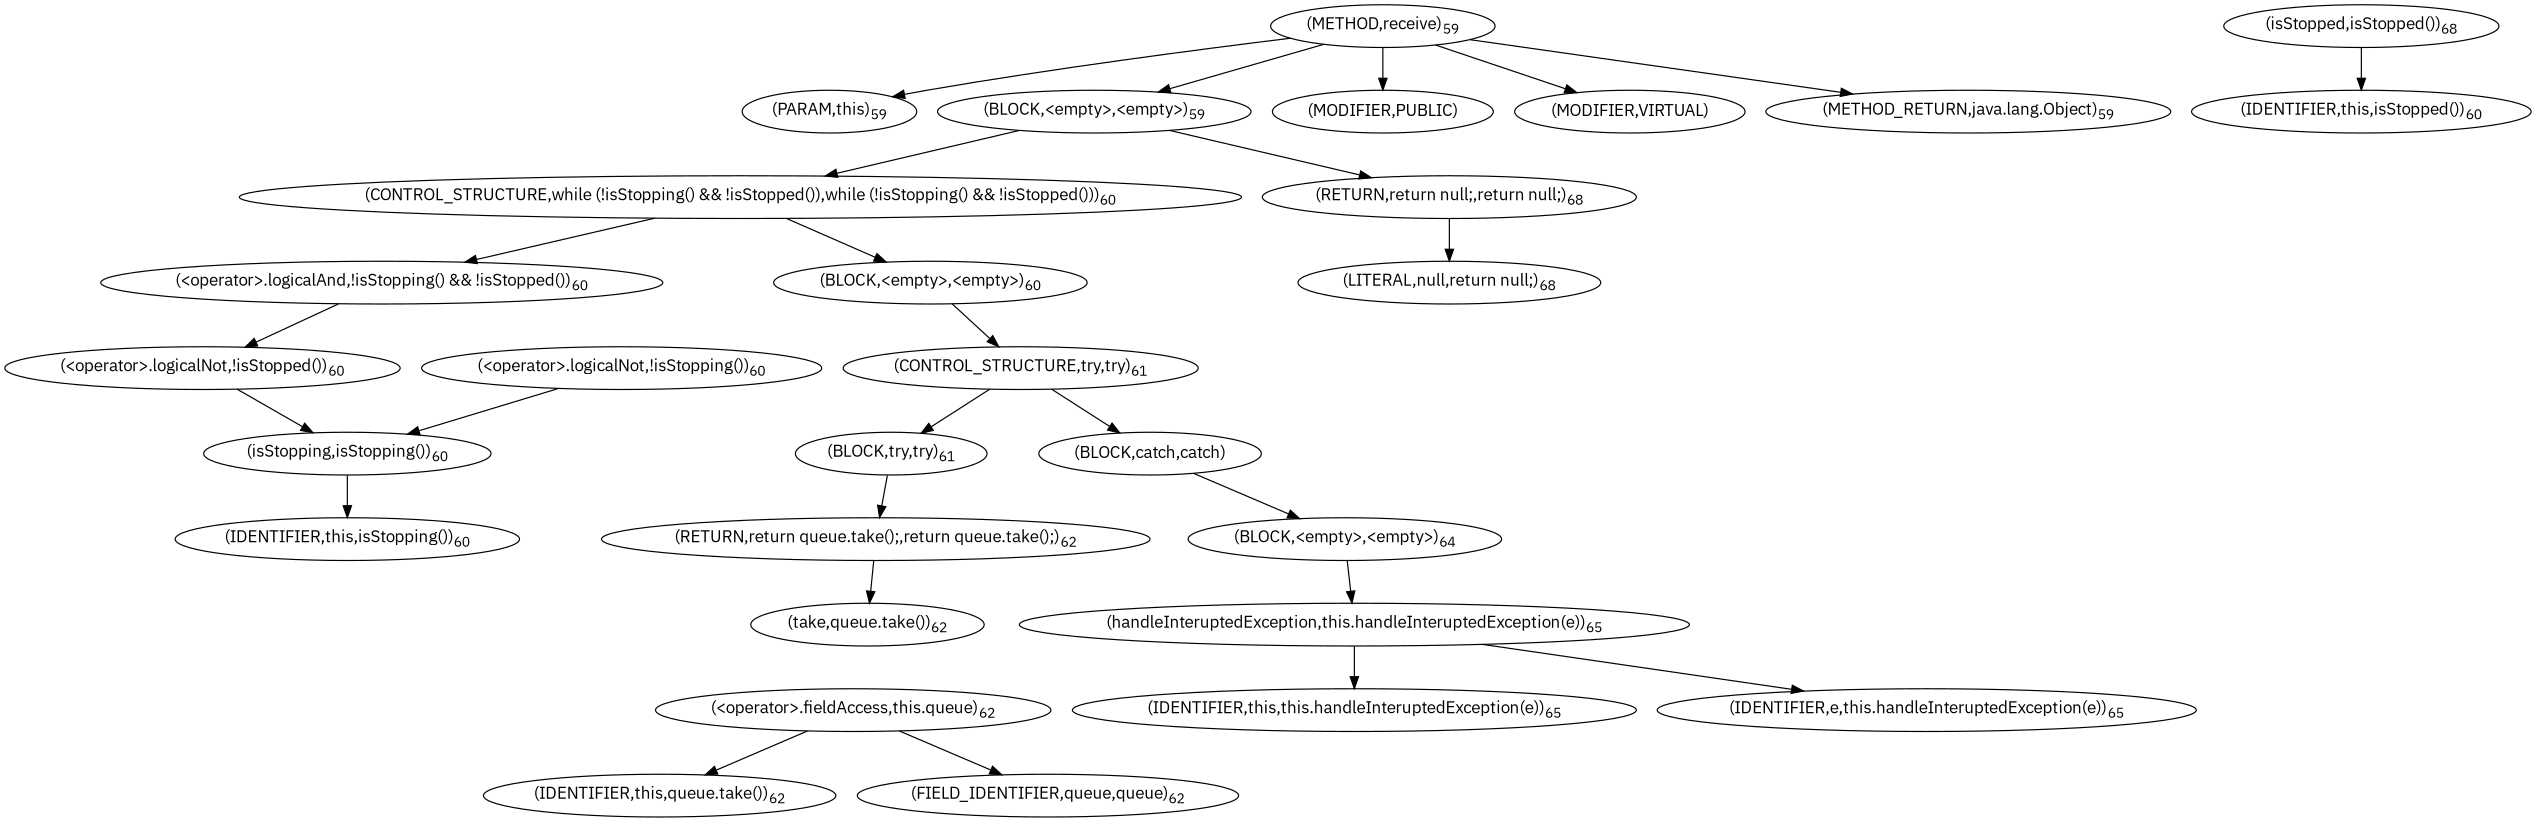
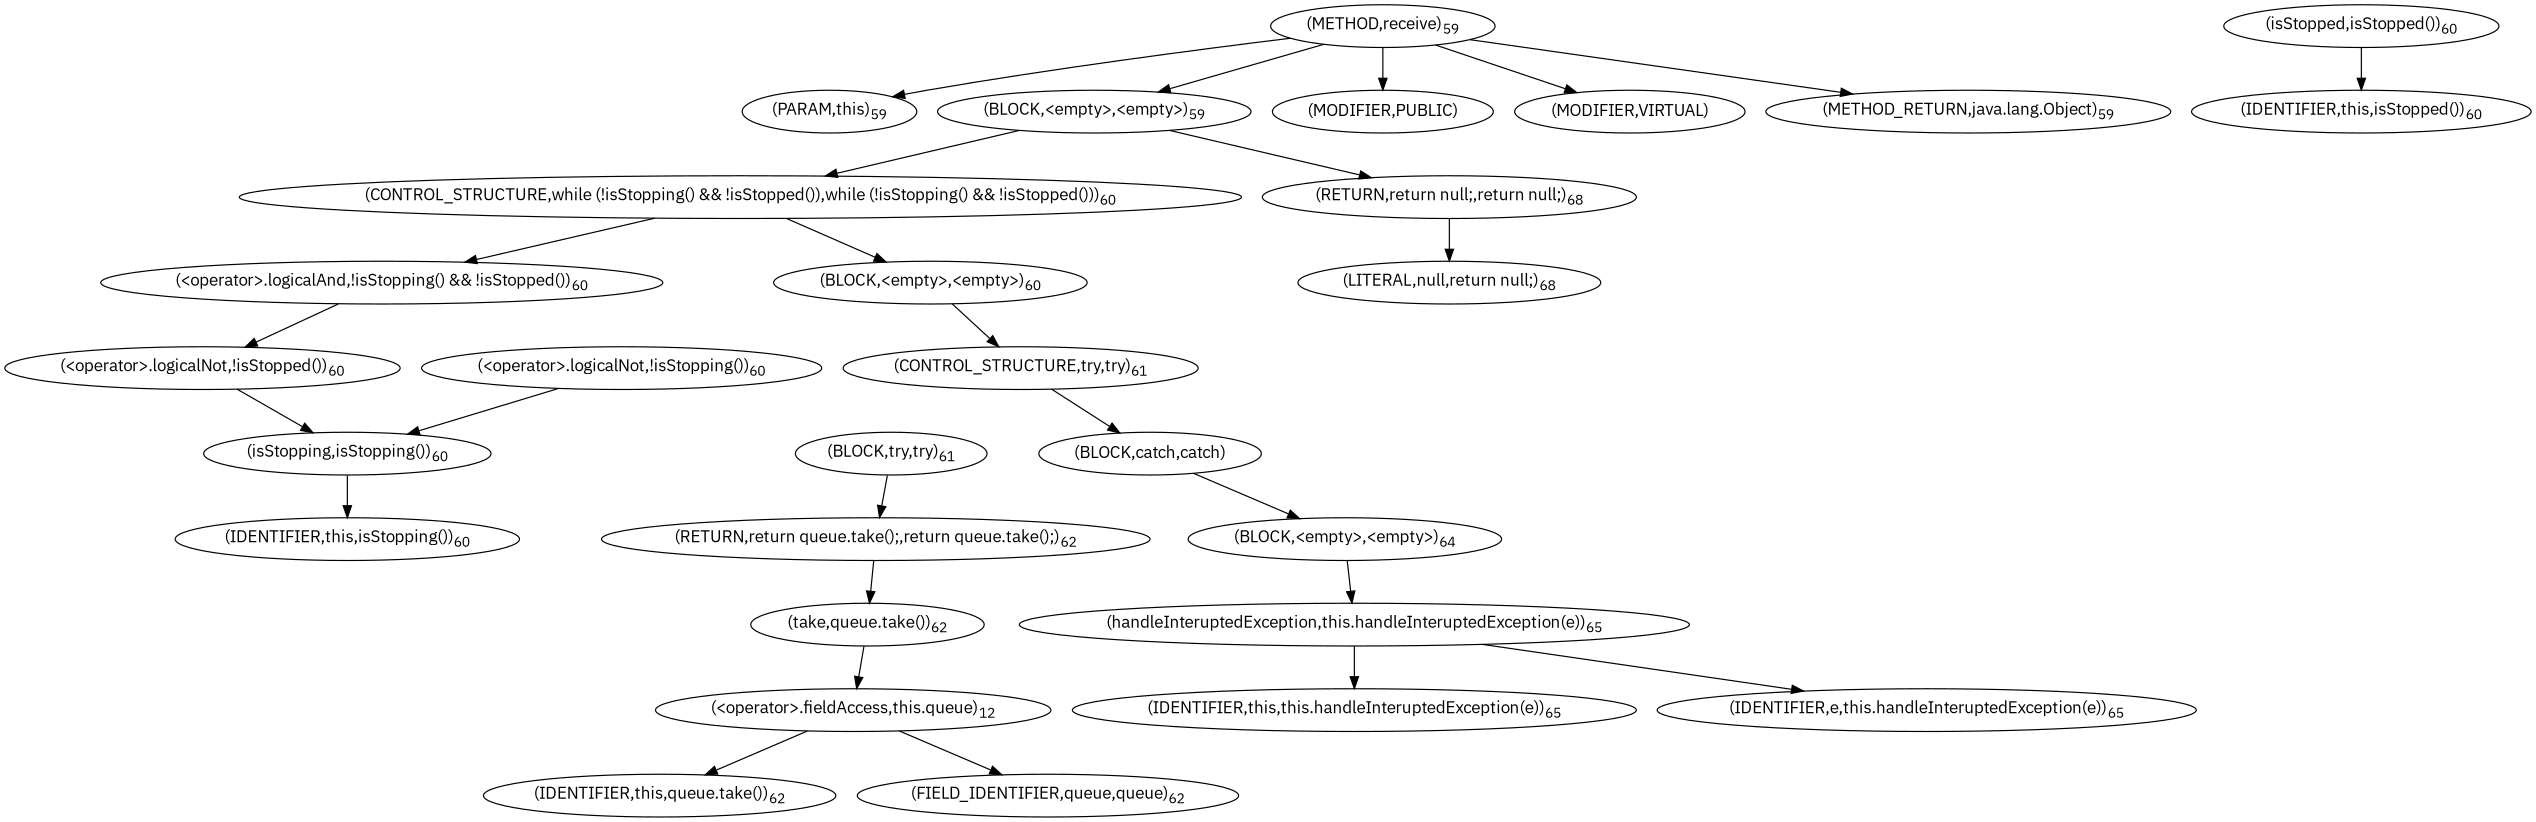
node "(isStopped,isStopped())": text "68" -> "60"
edge "(CONTROL_STRUCTURE,try,try)" -> "(BLOCK,try,try)": removed
edge "(take,queue.take())" -> "(<operator>.fieldAccess,this.queue)": added
node "(<operator>.fieldAccess,this.queue)": text "62" -> "12"
